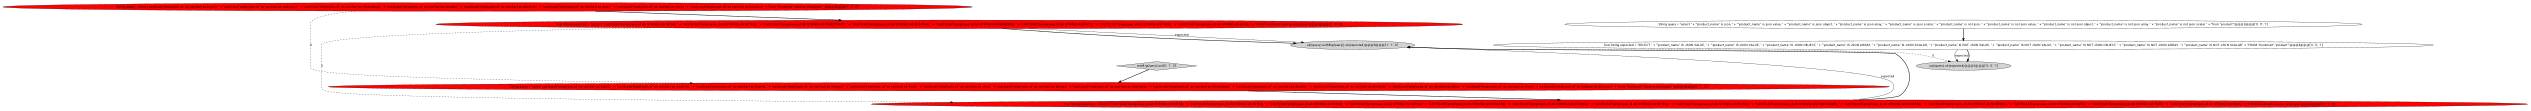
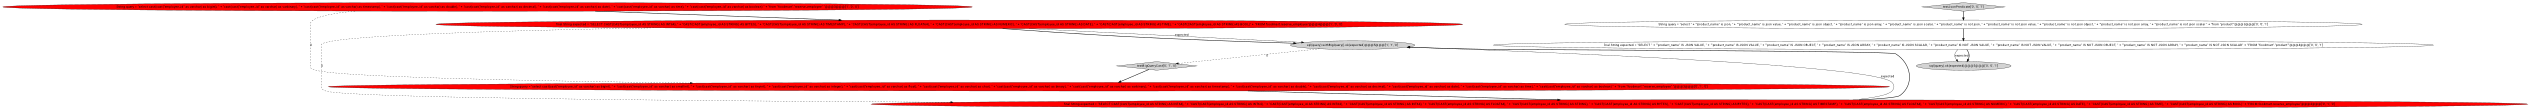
node "testJsonPredicate['0', '0', '1']": added
edge "sql(query).withBigQuery().ok(expected)@@@5@@@['1', '1', '0']" -> "sql(query).ok(expected)@@@5@@@['0', '0', '1']": now "sql(query).withBigQuery().ok(expected)@@@5@@@['1', '1', '0']" -> "testBigQueryCast['0', '1', '0']"
